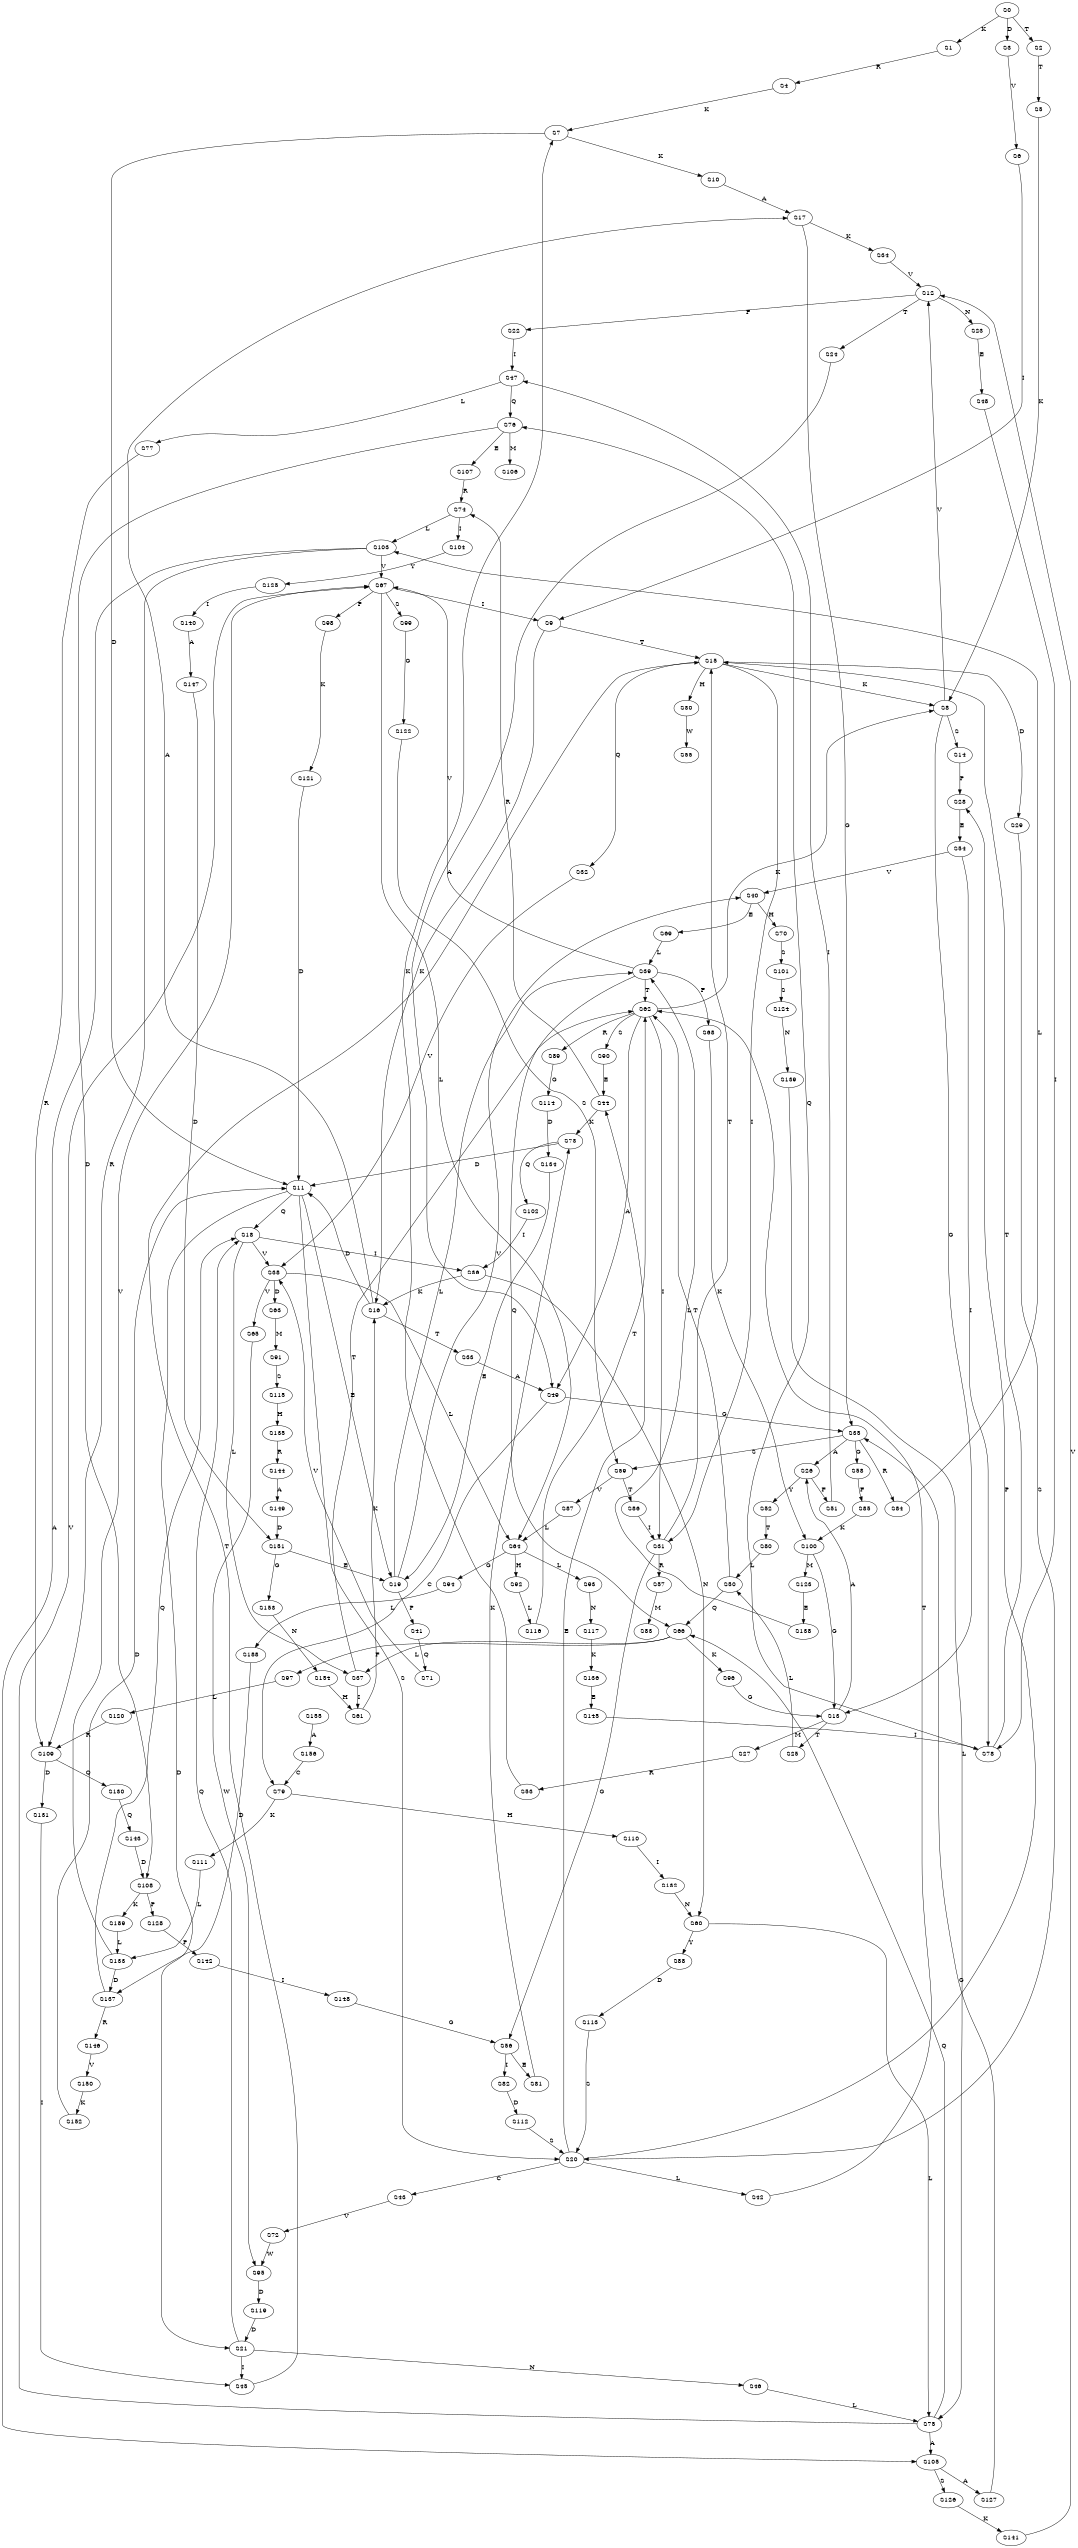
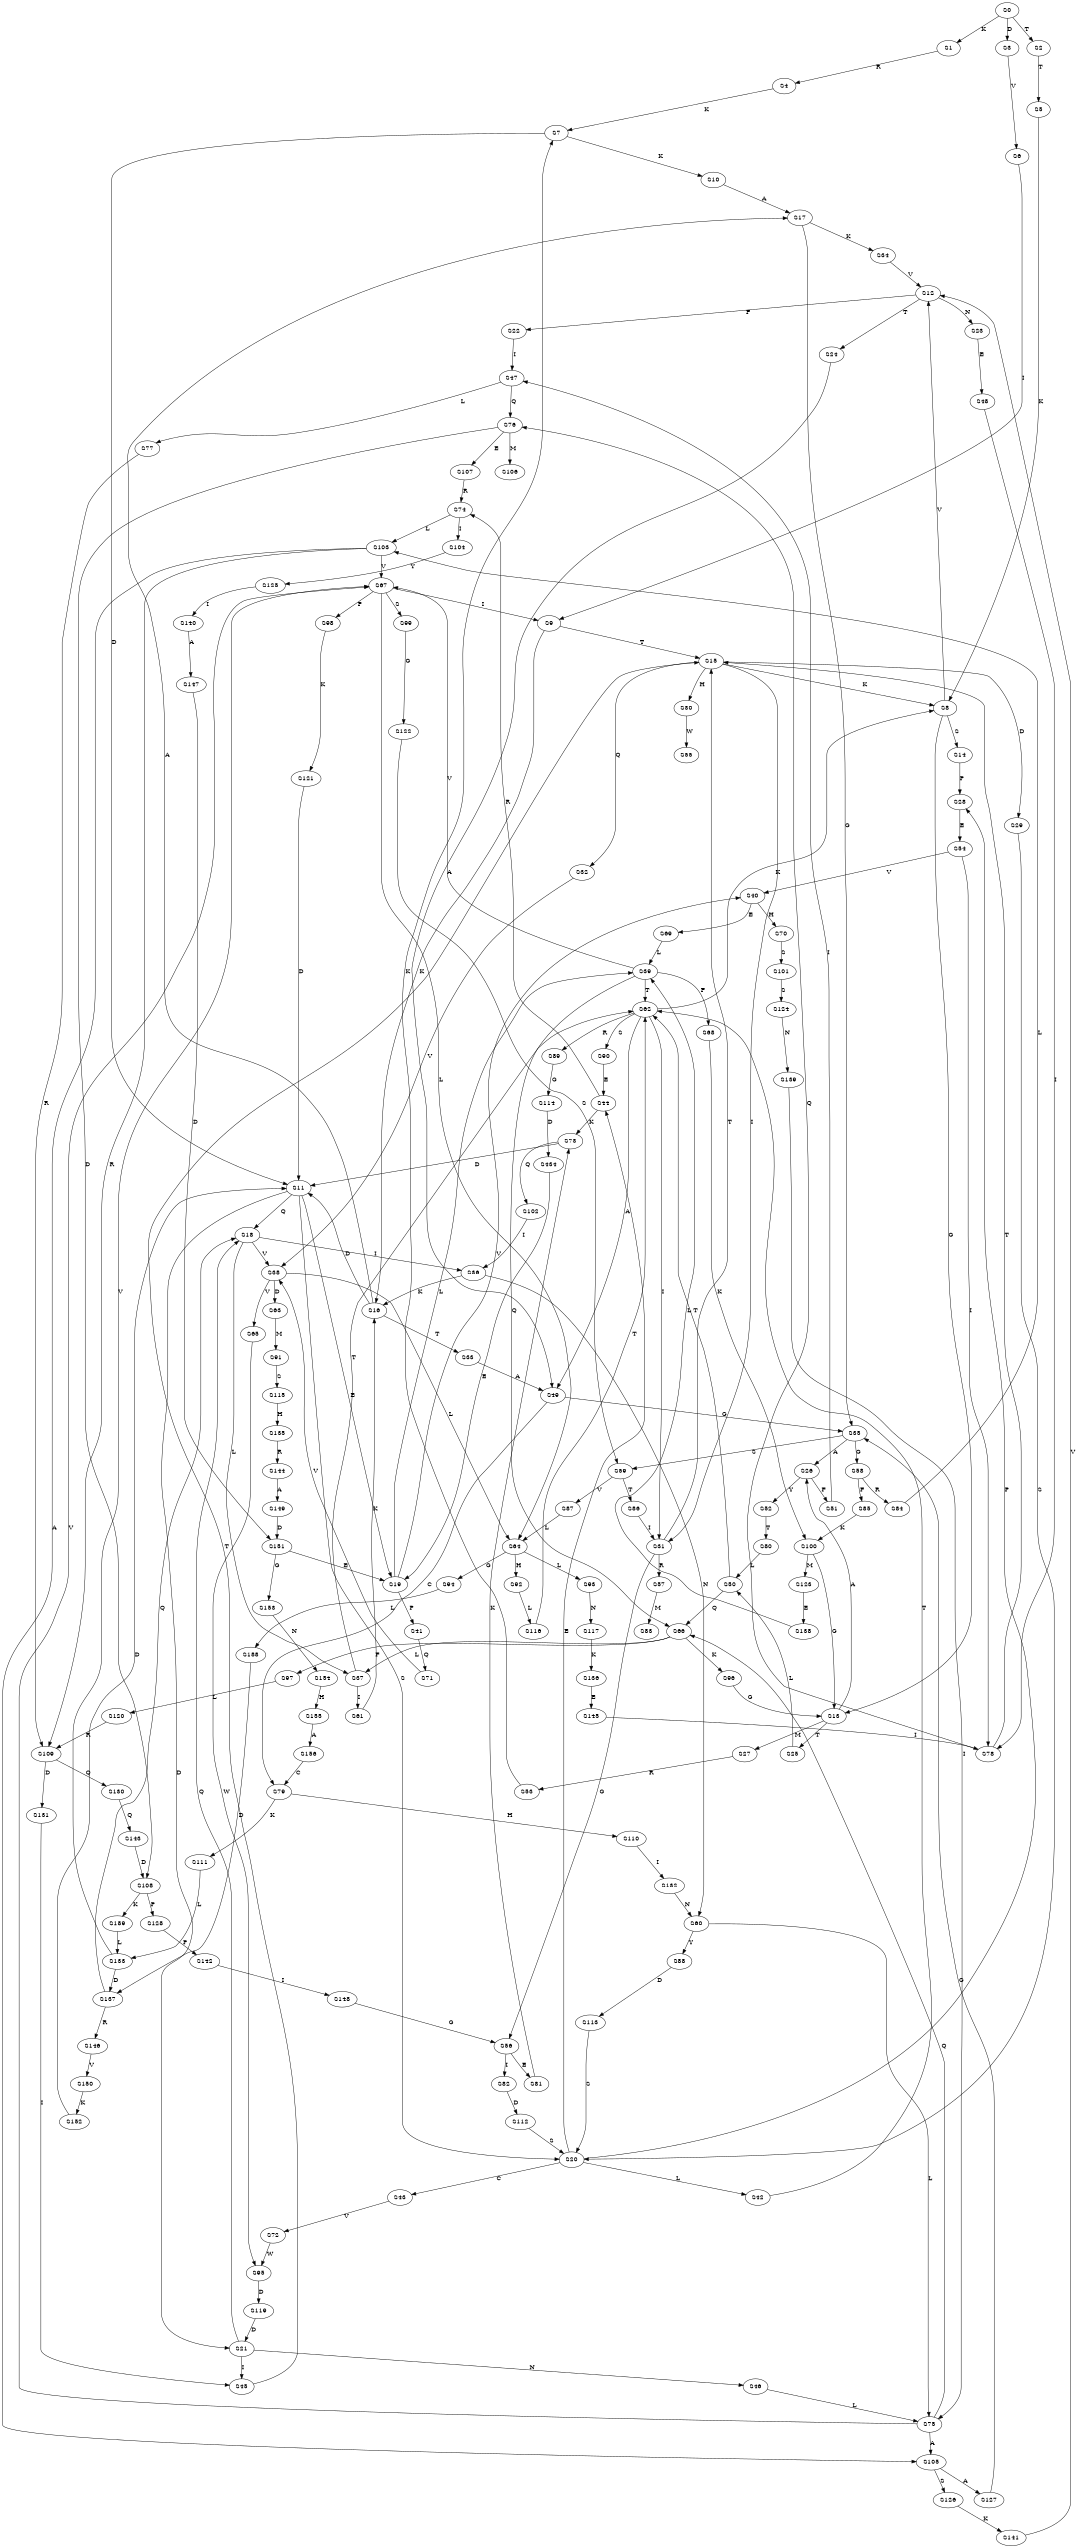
node "S134": label "S134" -> "S434"
edge "S35" -> "S84": now "S58" -> "S84"
edge "S154" -> "S61": now "S154" -> "S155"
edge "S139" -> "S75": label "L" -> "I"
